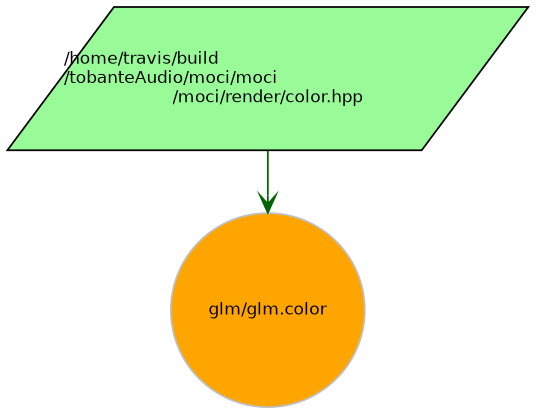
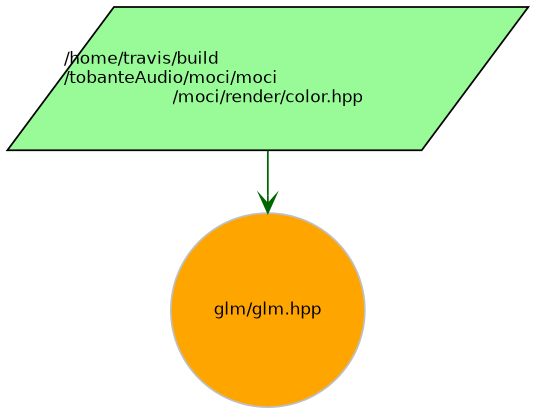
node "glm/glm.color": label "glm/glm.color" -> "glm/glm.hpp"
